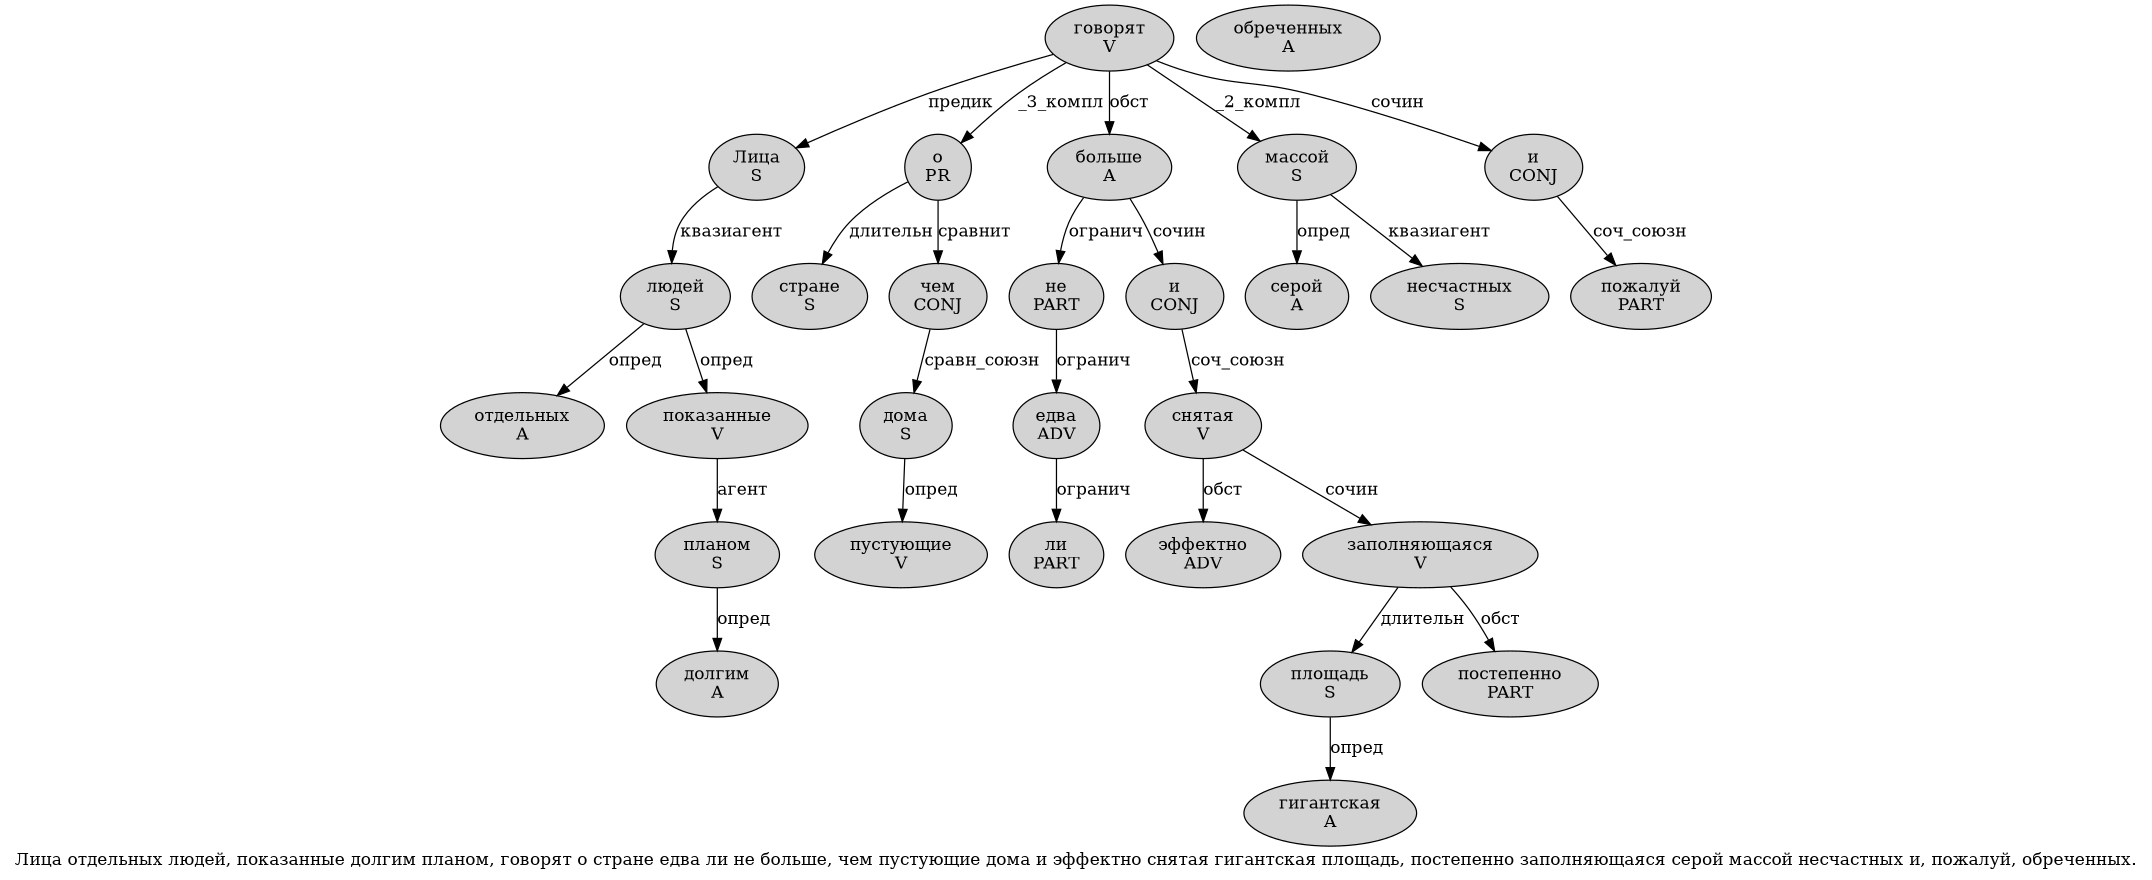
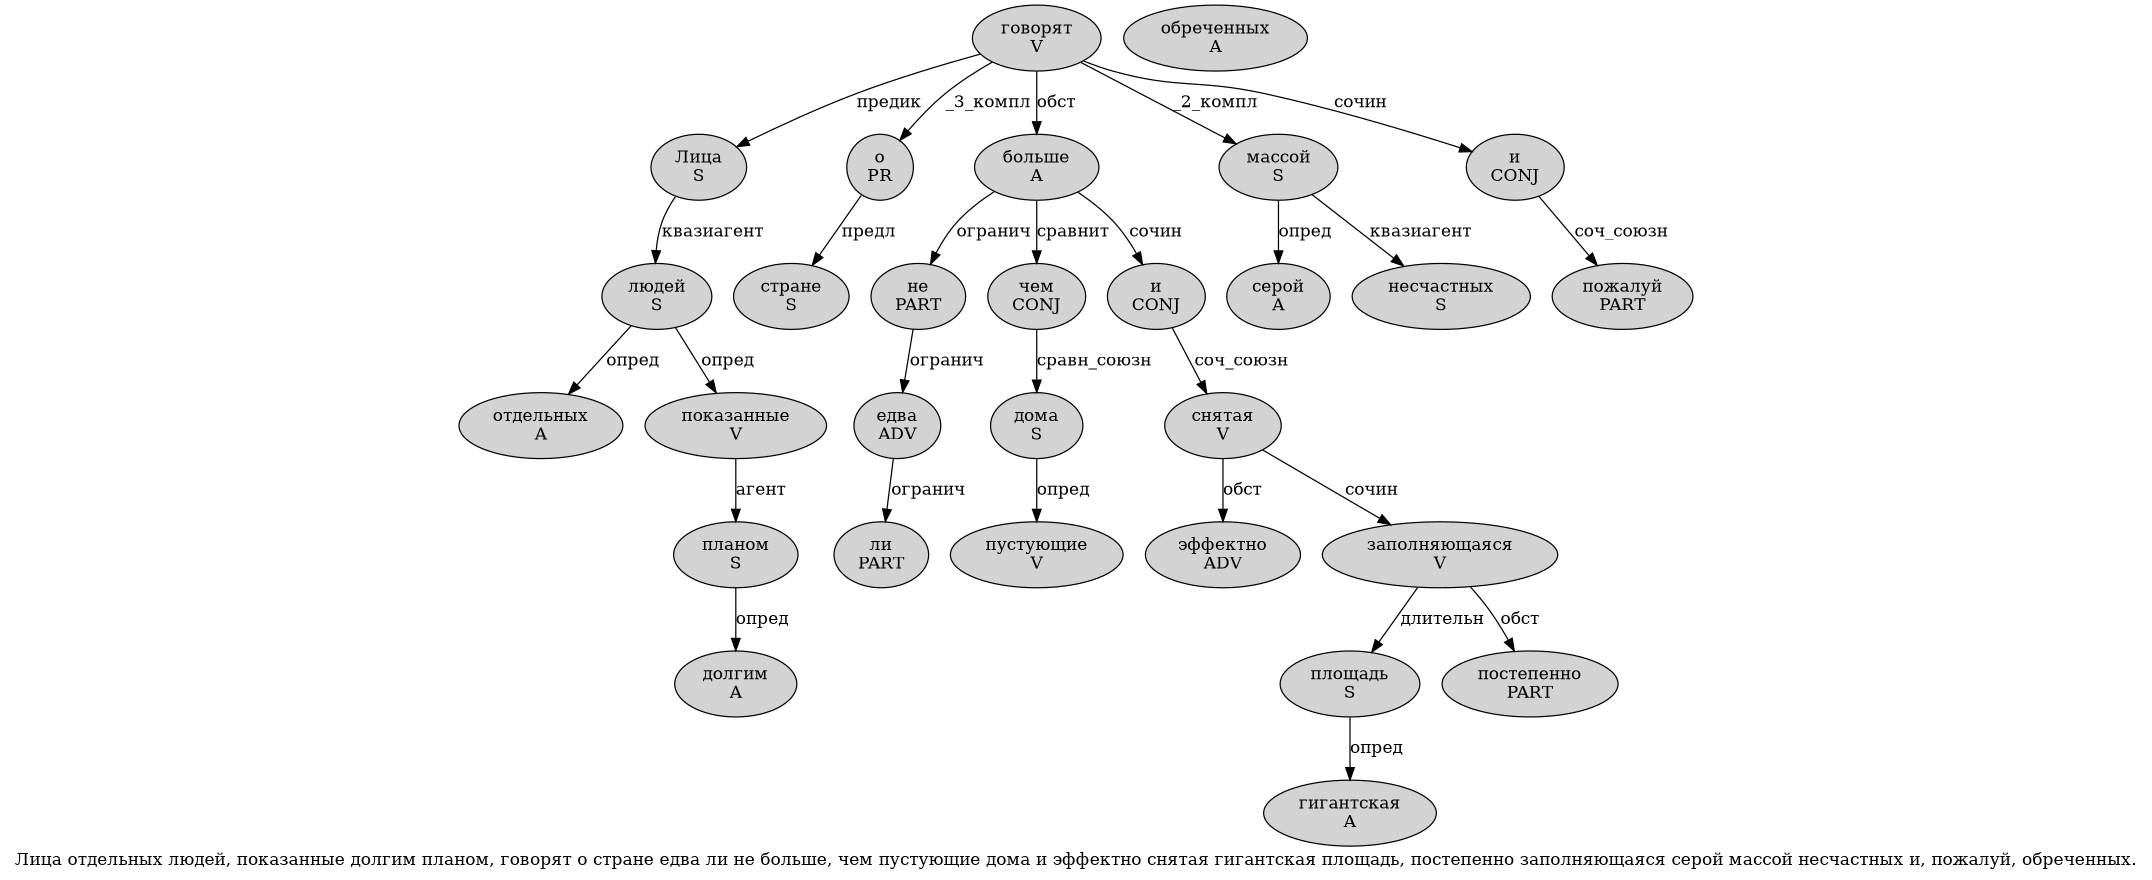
edge "о PR" -> "чем CONJ": now "больше A" -> "чем CONJ"
edge "о PR" -> "стране S": label "длительн" -> "предл"
